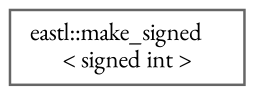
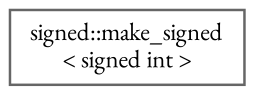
node "eastl::make_signed < signed int >": label "eastl::make_signed < signed int >" -> "signed::make_signed < signed int >"
